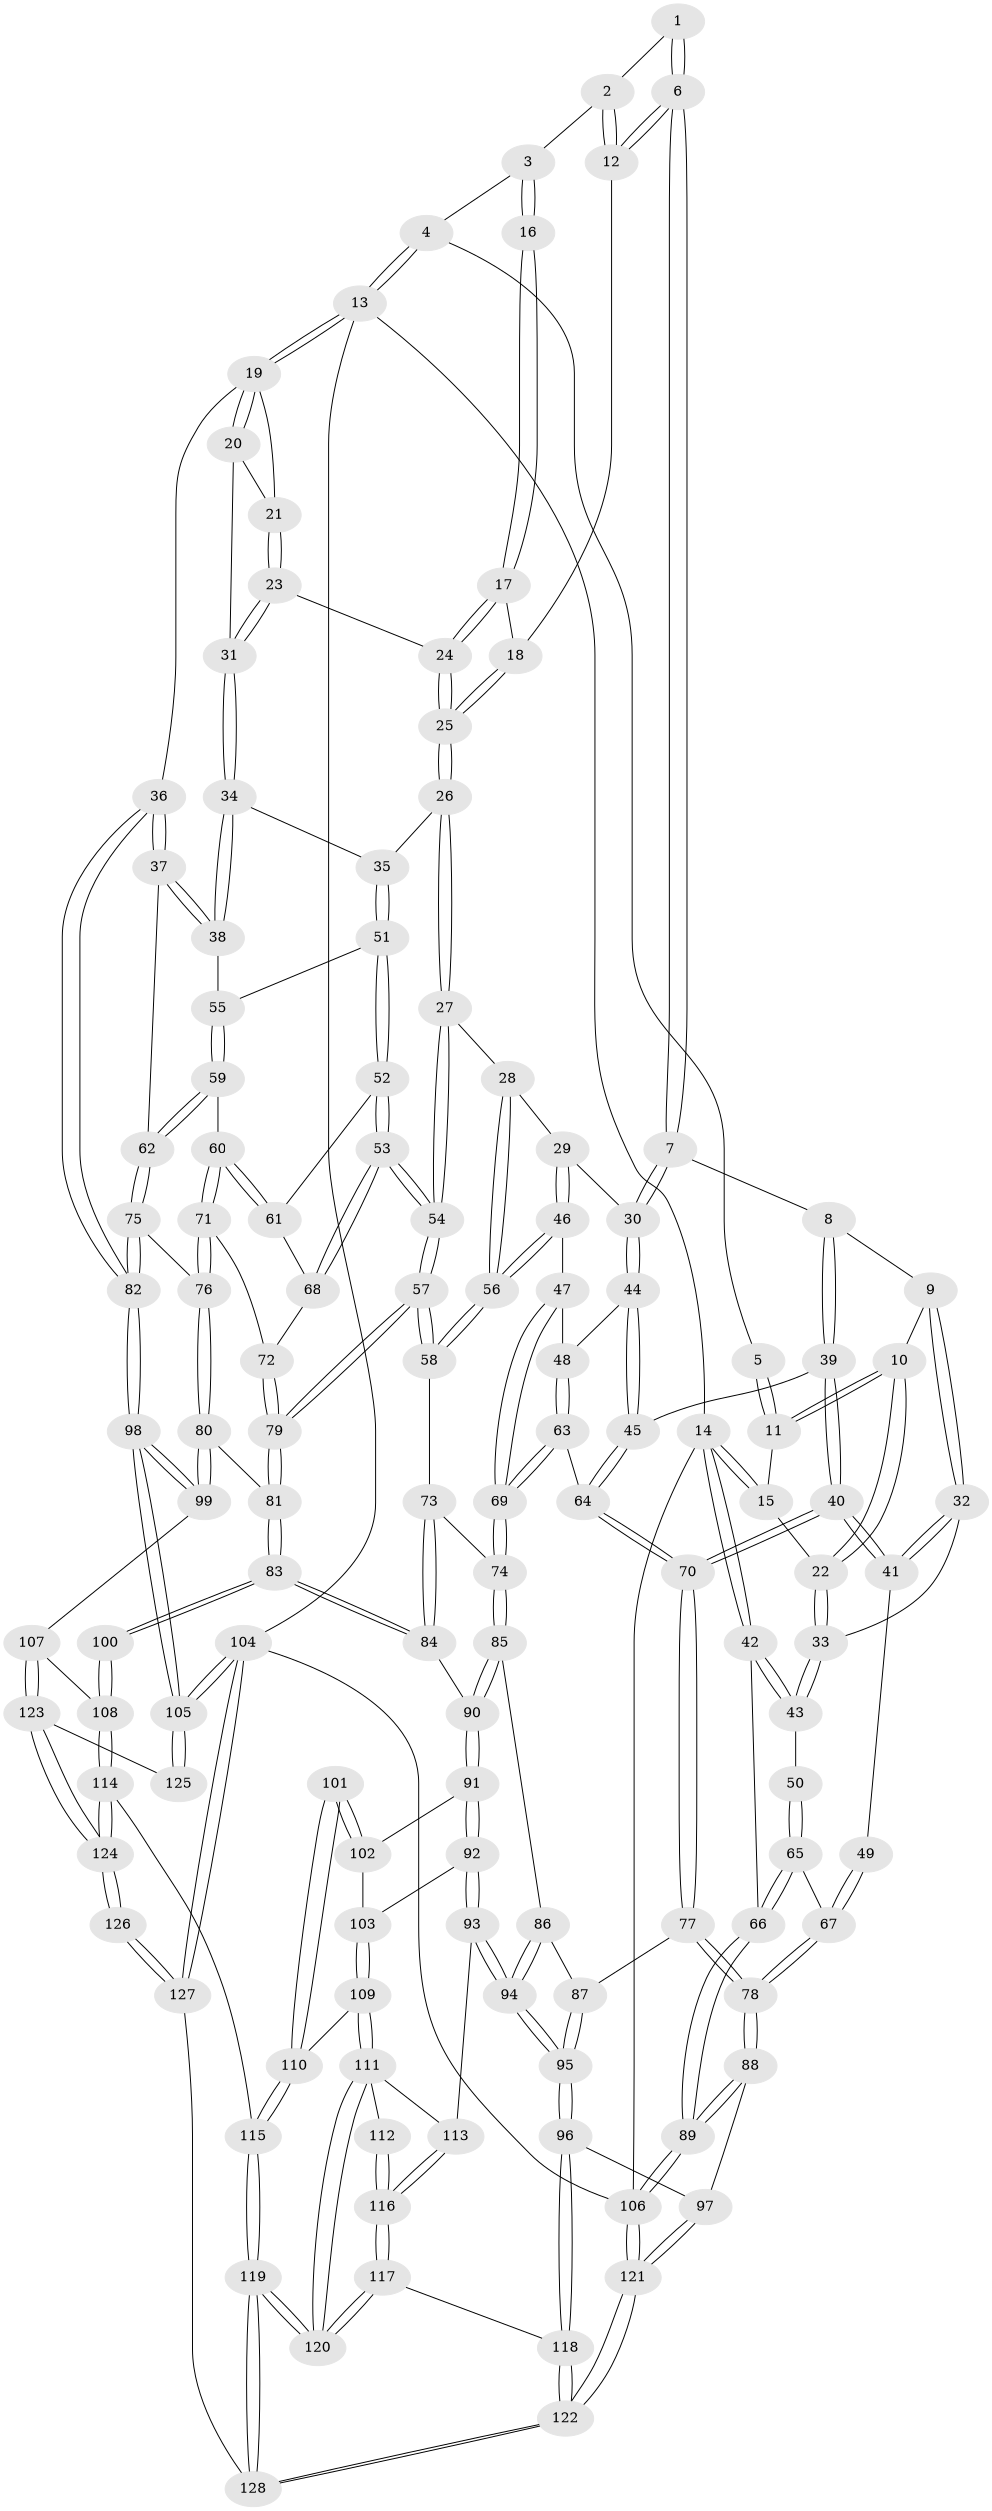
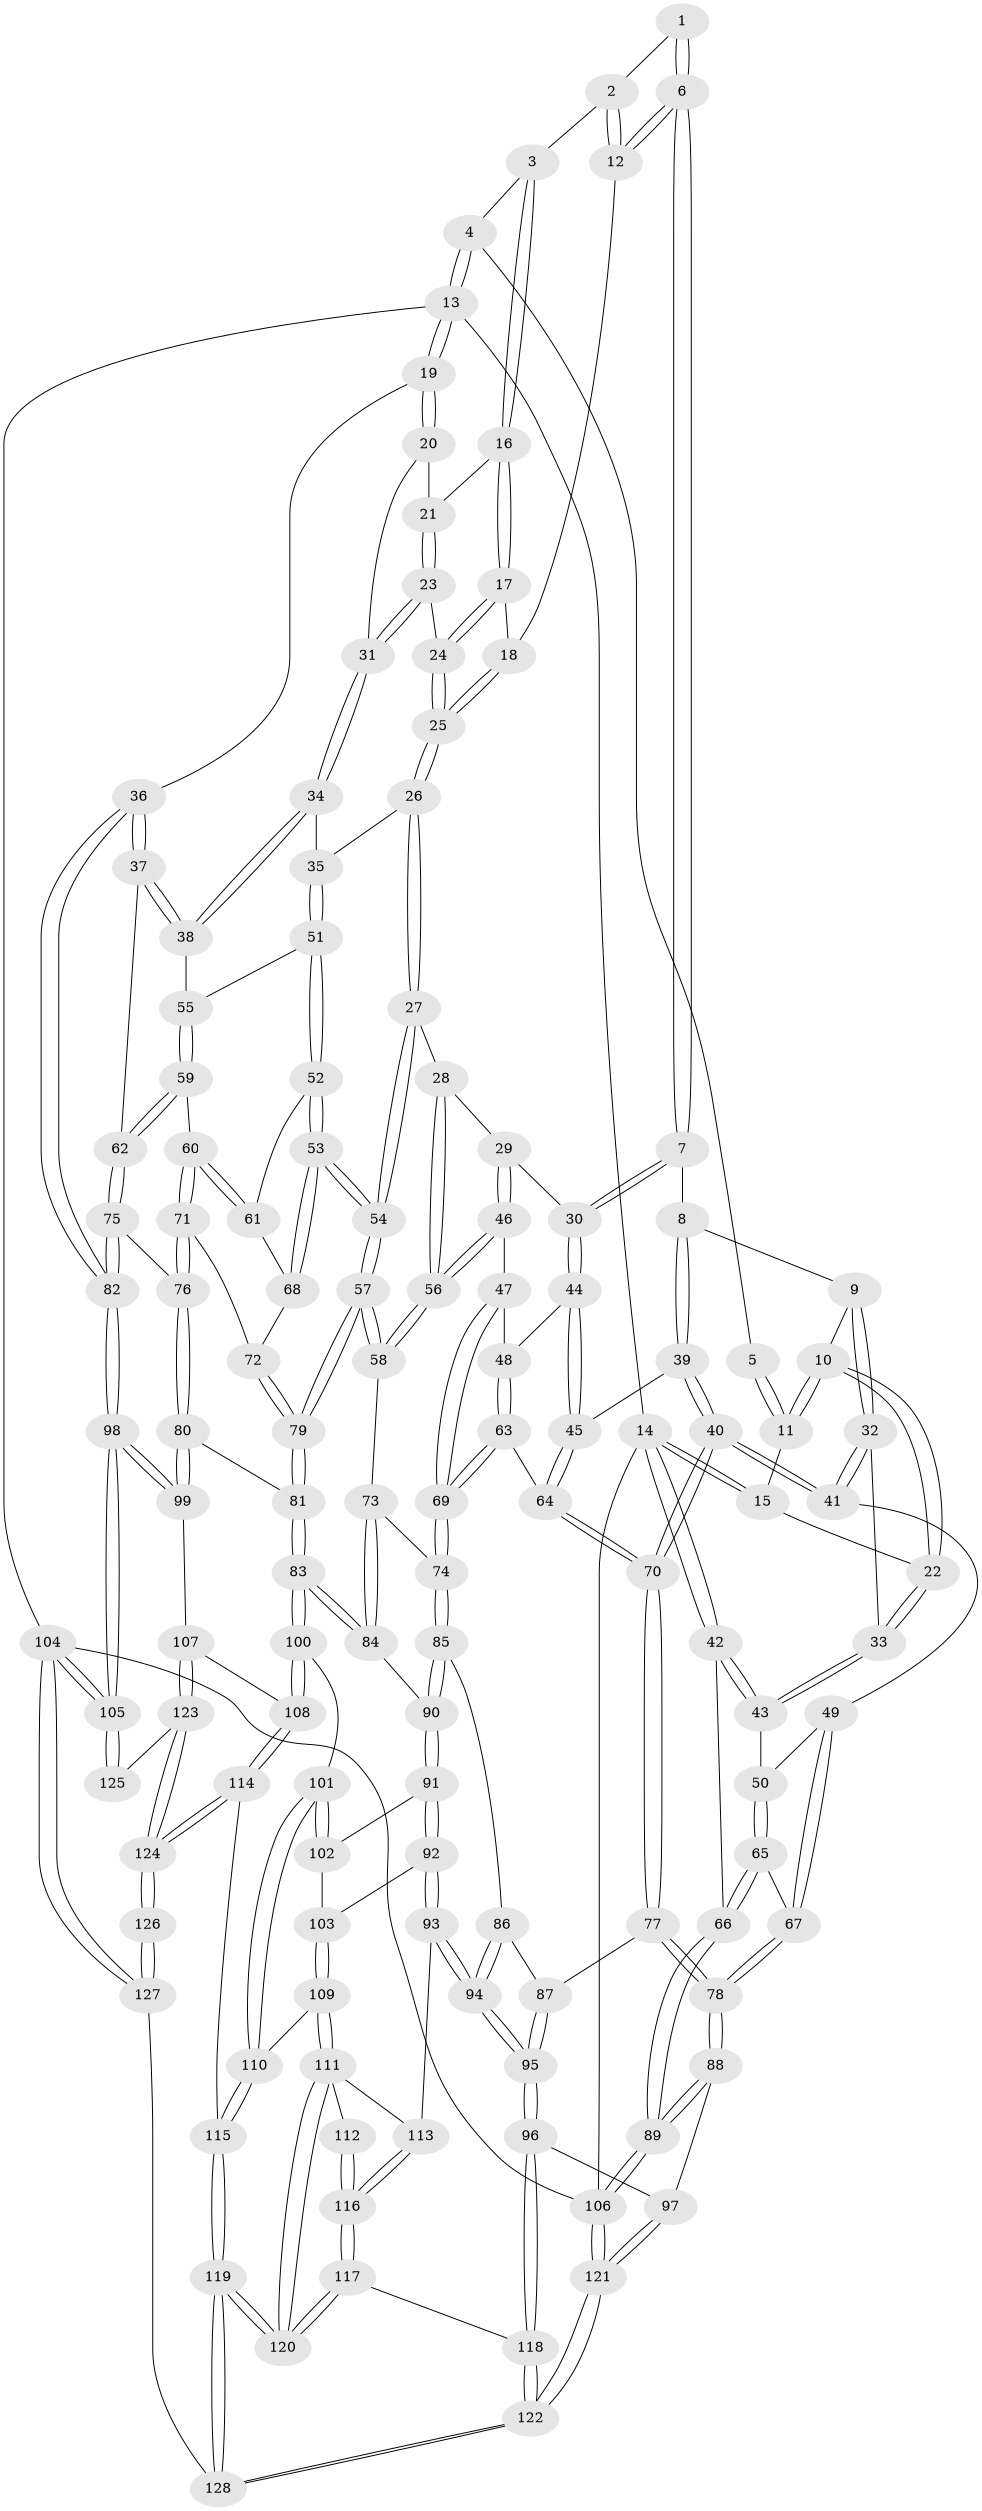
edge "19" -- "21": now "16" -- "21"
edge "100" -- "101": added
edge "49" -- "50": added
